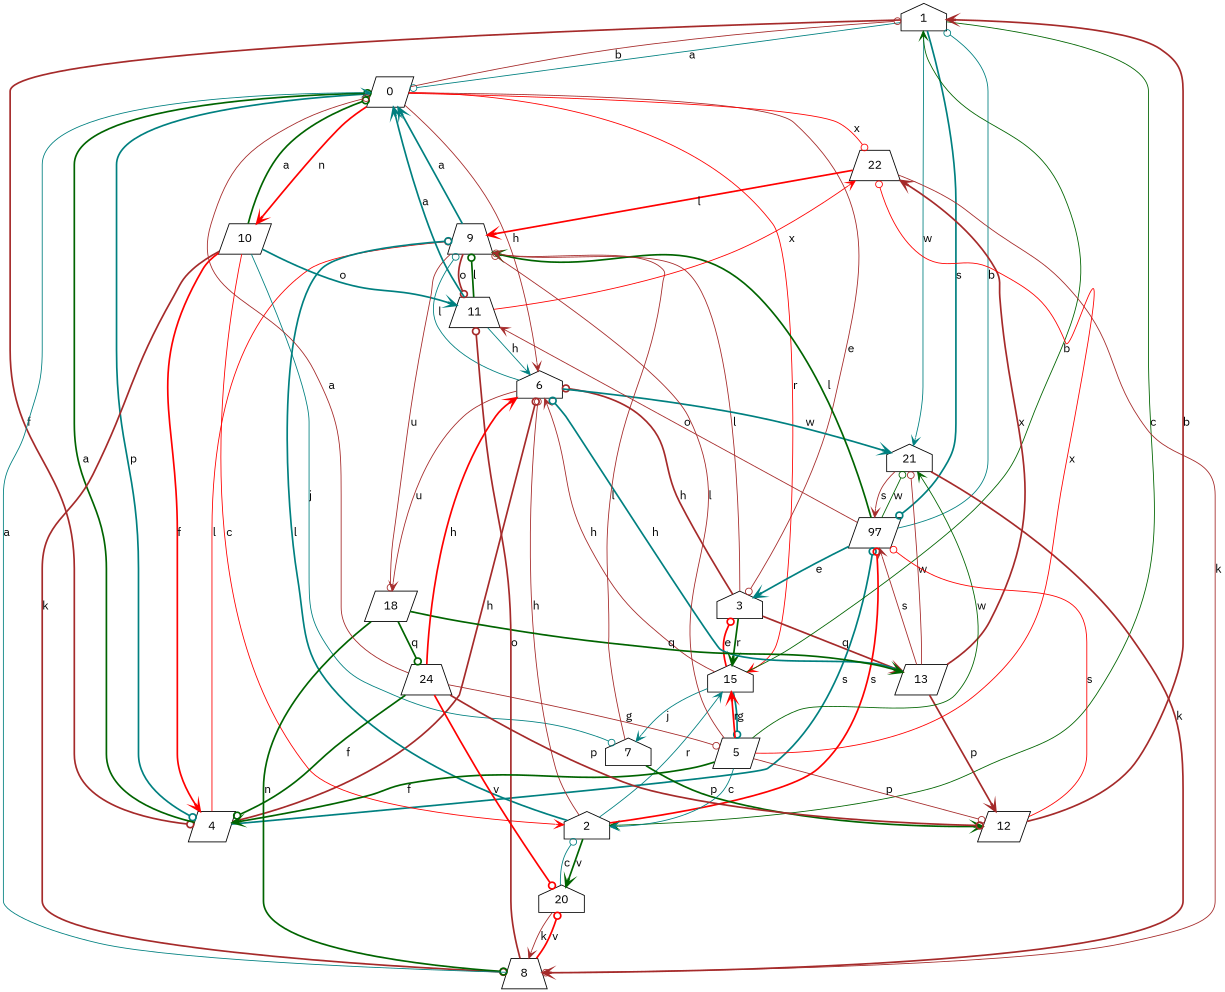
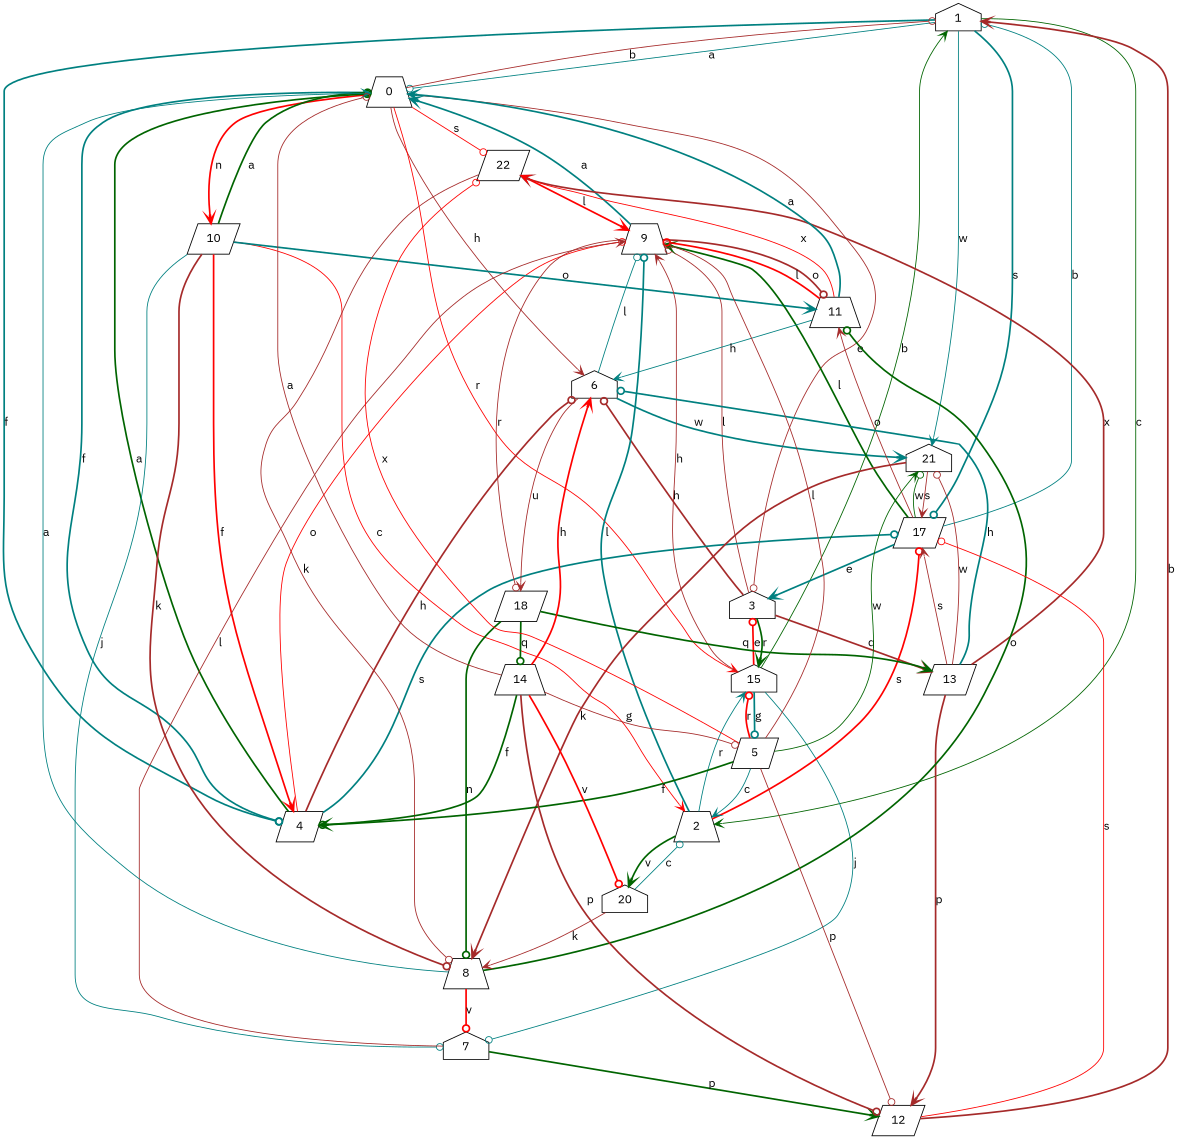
edge "1" -> "4": color brown -> teal
node "0": shape parallelogram -> trapezium
edge "0" -> "22": label "x" -> "s"
node "22": shape trapezium -> parallelogram
edge "11" -> "9": color darkgreen -> red
edge "9" -> "18": label "u" -> "r"
edge "0" -> "4": label "p" -> "f"
edge "4" -> "9": label "l" -> "o"
node "97": label "97" -> "17"
edge "15" -> "6": now "15" -> "9"
edge "2" -> "6": removed, label "h"
edge "8" -> "11": color brown -> darkgreen
node "24": label "24" -> "14"
edge "15" -> "7": arrowhead vee -> odot
edge "5" -> "15": arrowhead vee -> odot
node "2": shape house -> trapezium
edge "8" -> "20": now "8" -> "7"
